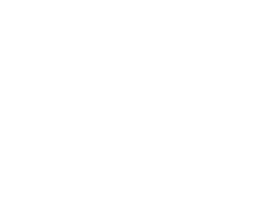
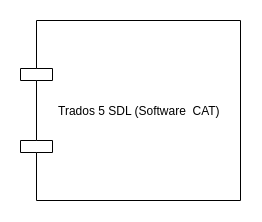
node "Trados 5 SDL (Software CAT)": added
